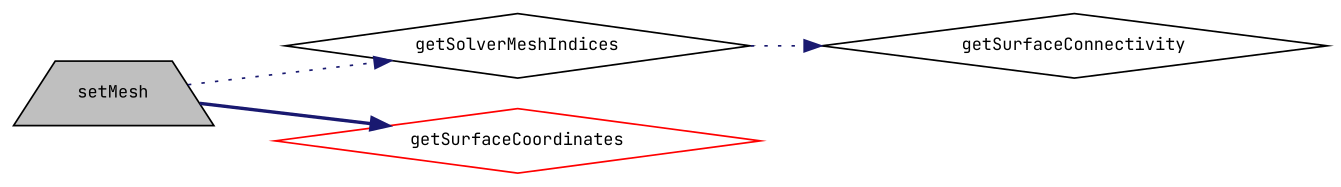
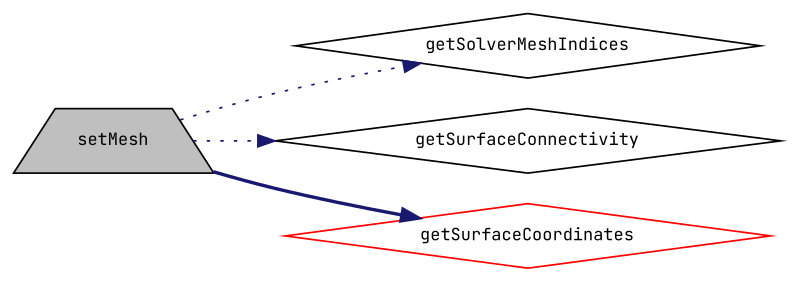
edge "getSolverMeshIndices" -> "getSurfaceConnectivity": now "setMesh" -> "getSurfaceConnectivity"
